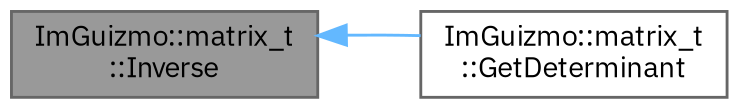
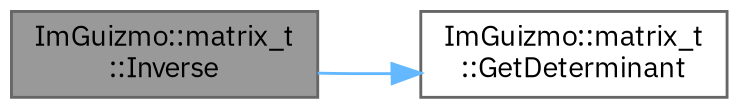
edge "ImGuizmo::matrix_t ::GetDeterminant" -> "ImGuizmo::matrix_t ::Inverse": reversed
